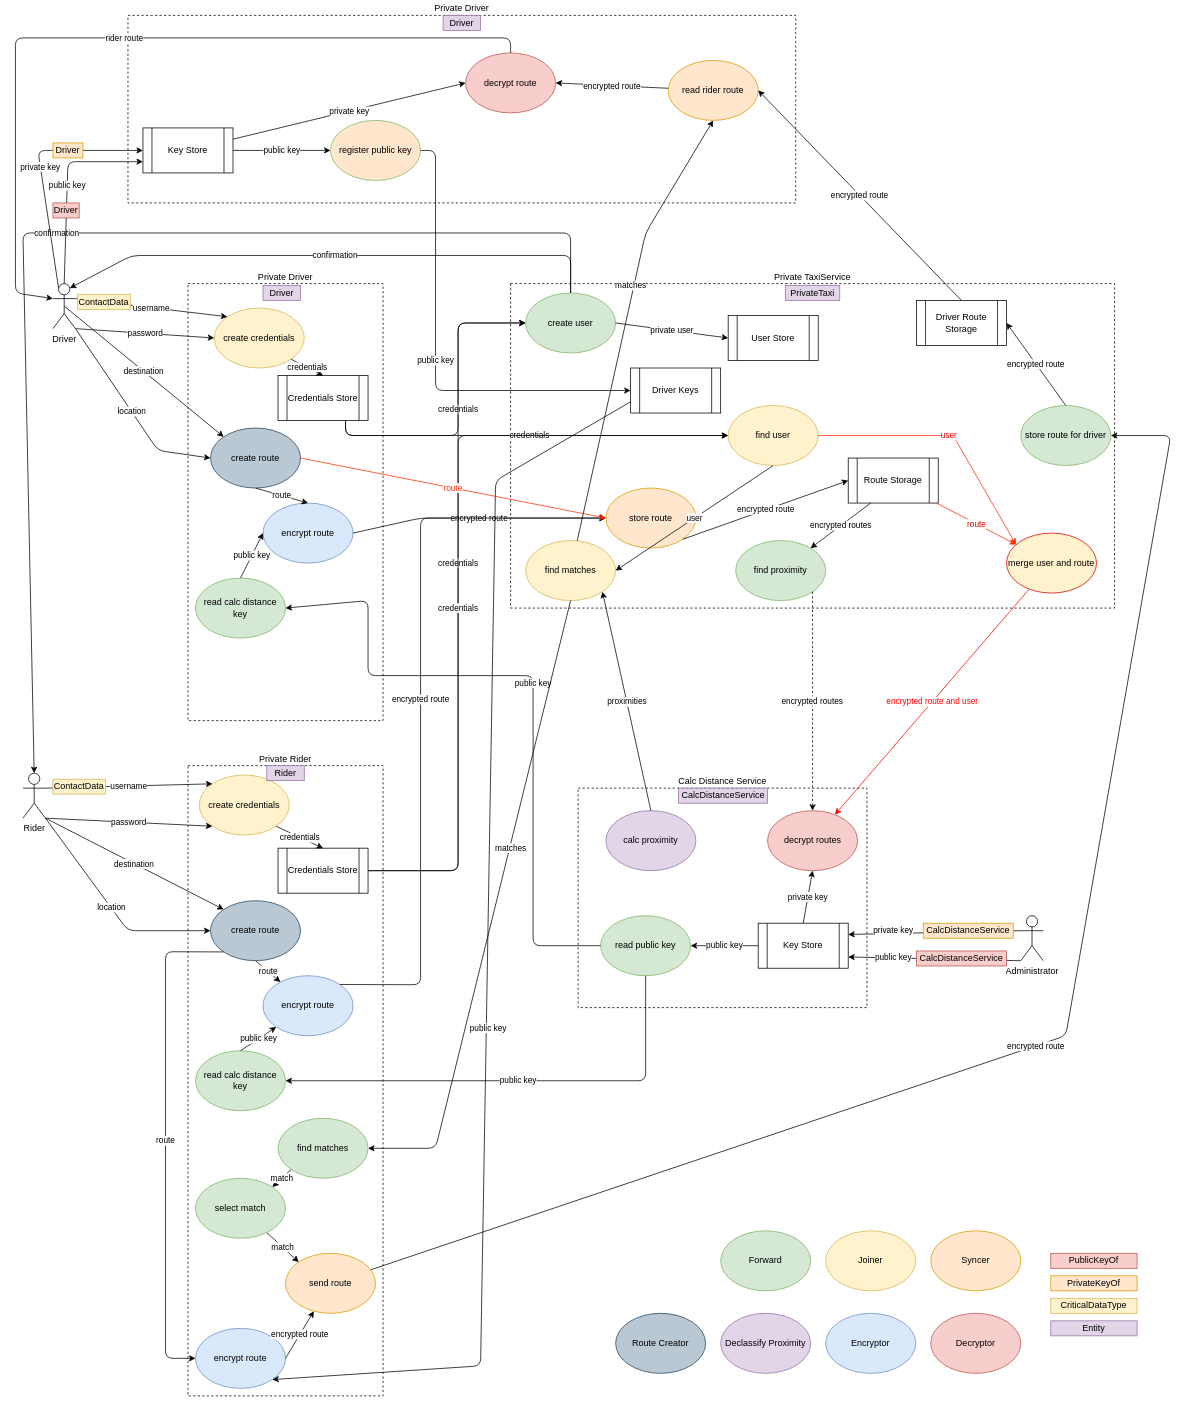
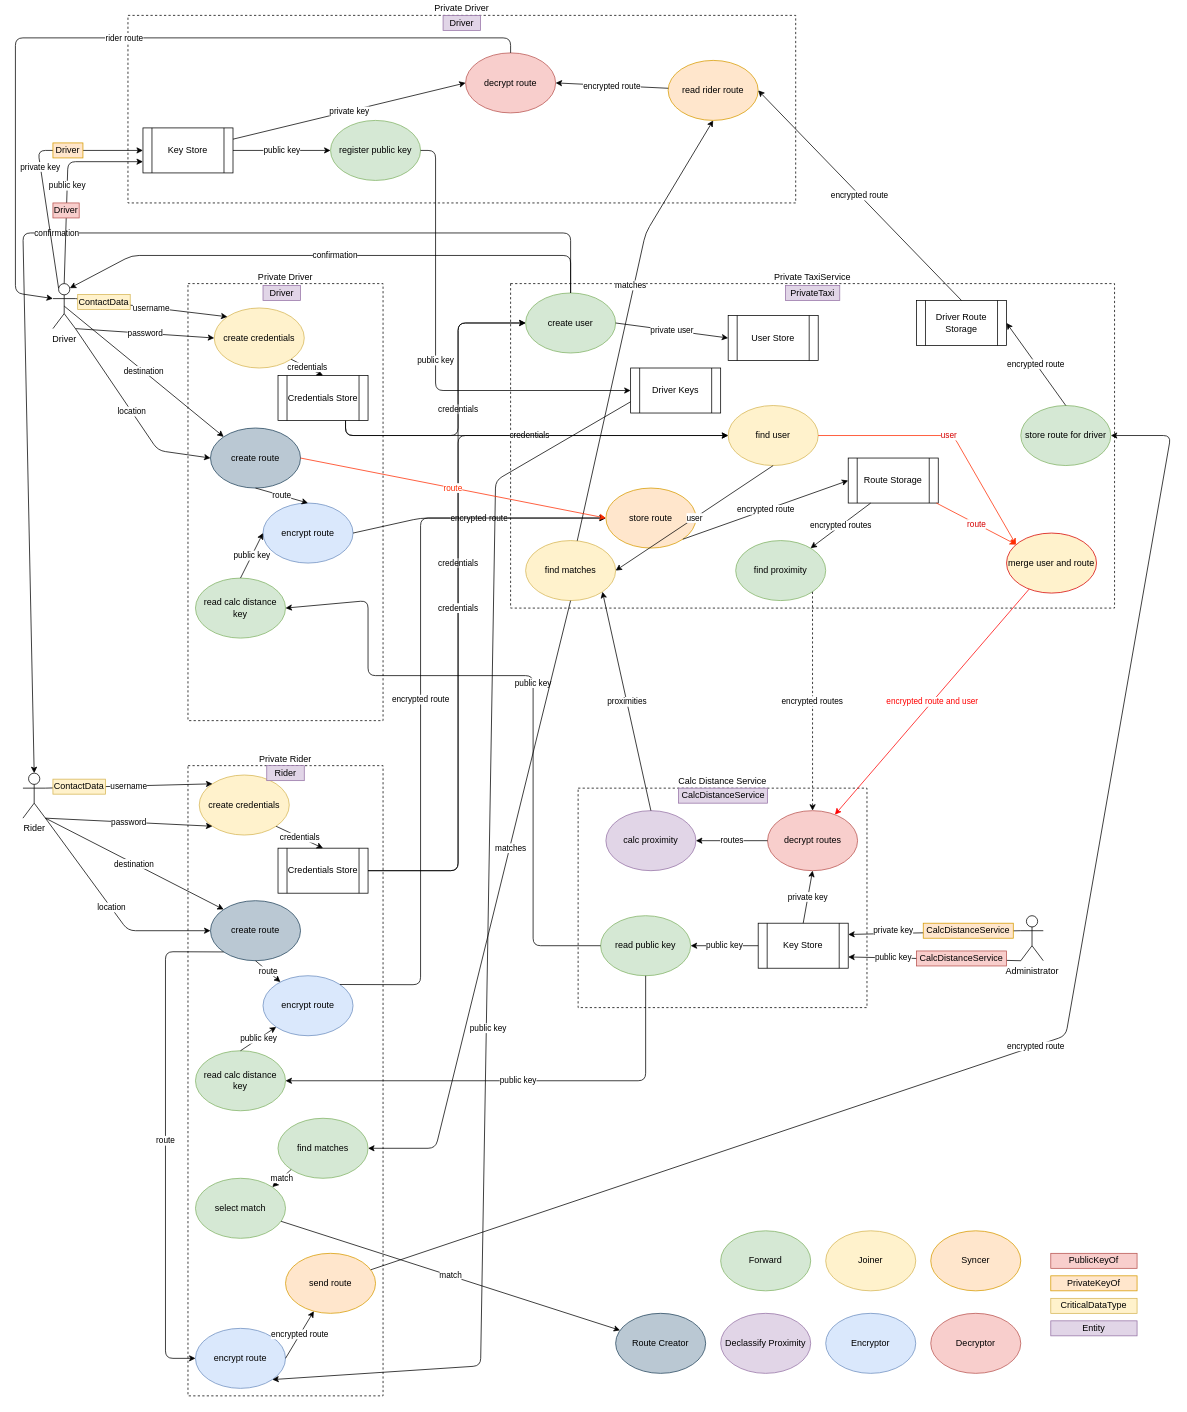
node "register public key": fillcolor #ffe6cc -> #d5e8d4
edge "decrypt routes" -> "calc proximity": added, label "routes"
edge "select match" -> "send route": now "select match" -> "Route Creator"
